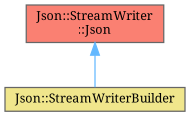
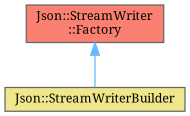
node "Json::StreamWriter ::Json": label "Json::StreamWriter ::Json" -> "Json::StreamWriter ::Factory"
